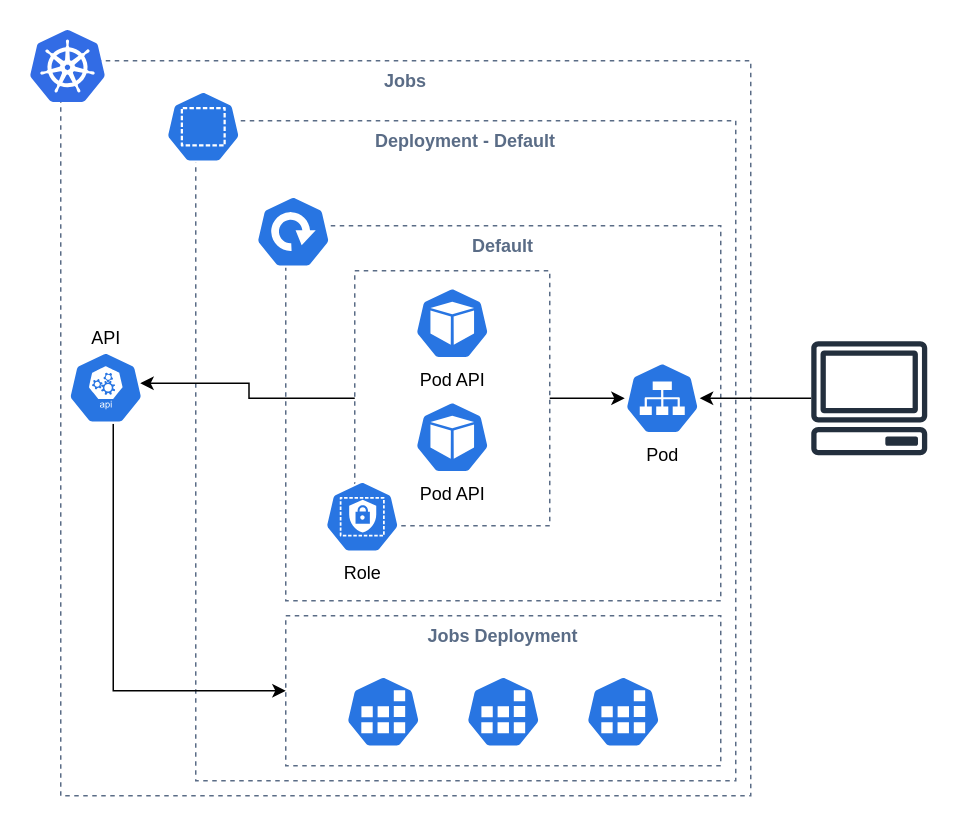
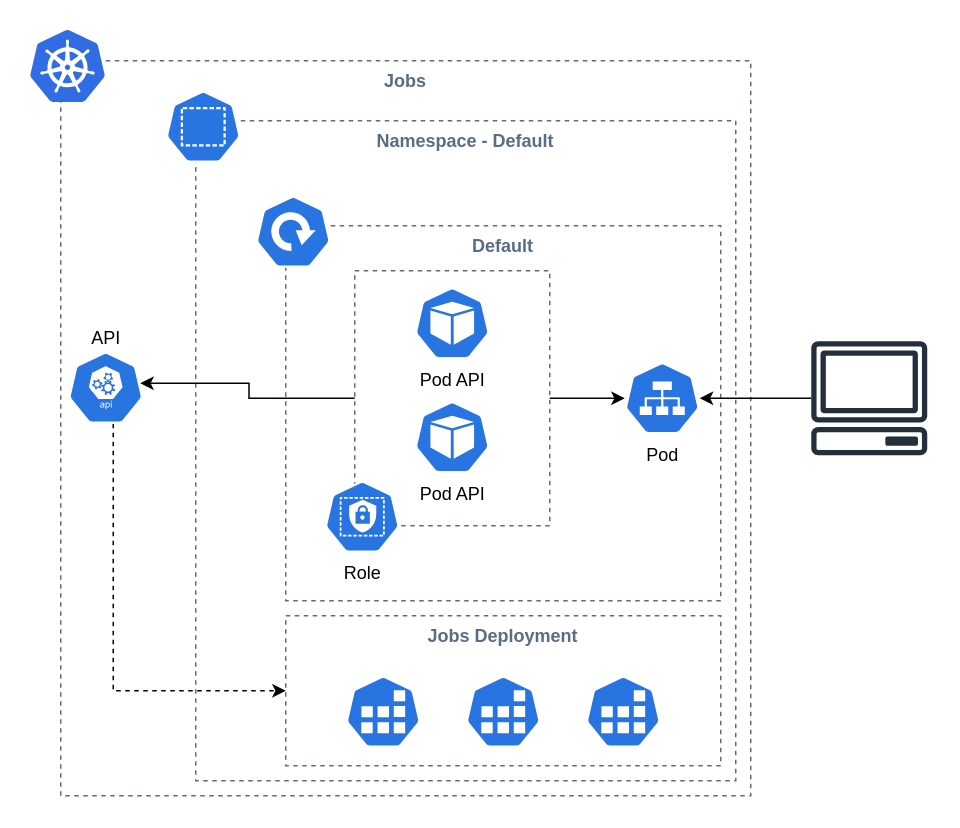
node "Deployment - Default": label "Deployment - Default" -> "Namespace - Default"
edge "API" -> "Jobs Deployment": style solid -> dashed
